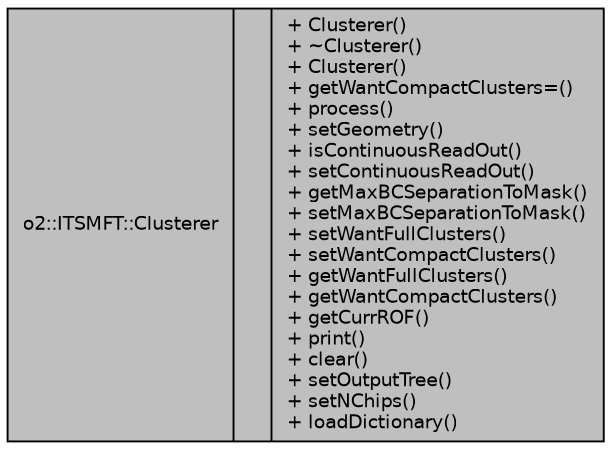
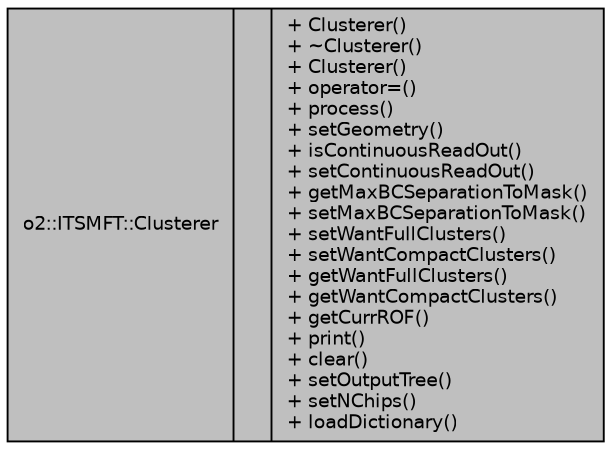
node "o2::ITSMFT::Clusterer": text "+ getWantCompactClusters=()" -> "+ operator=()"
